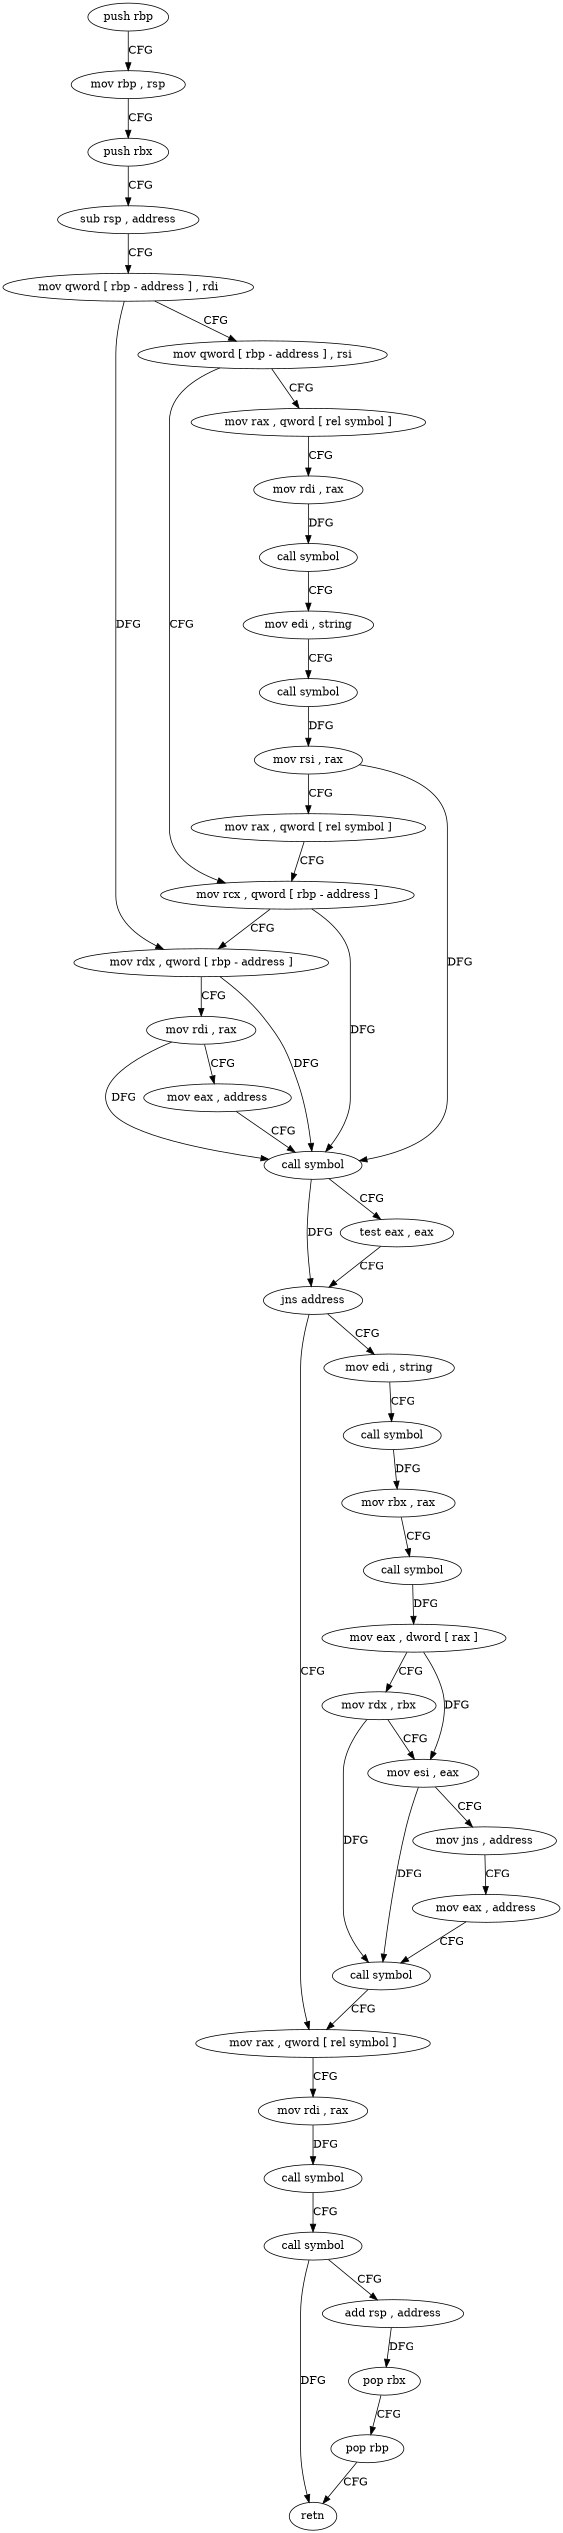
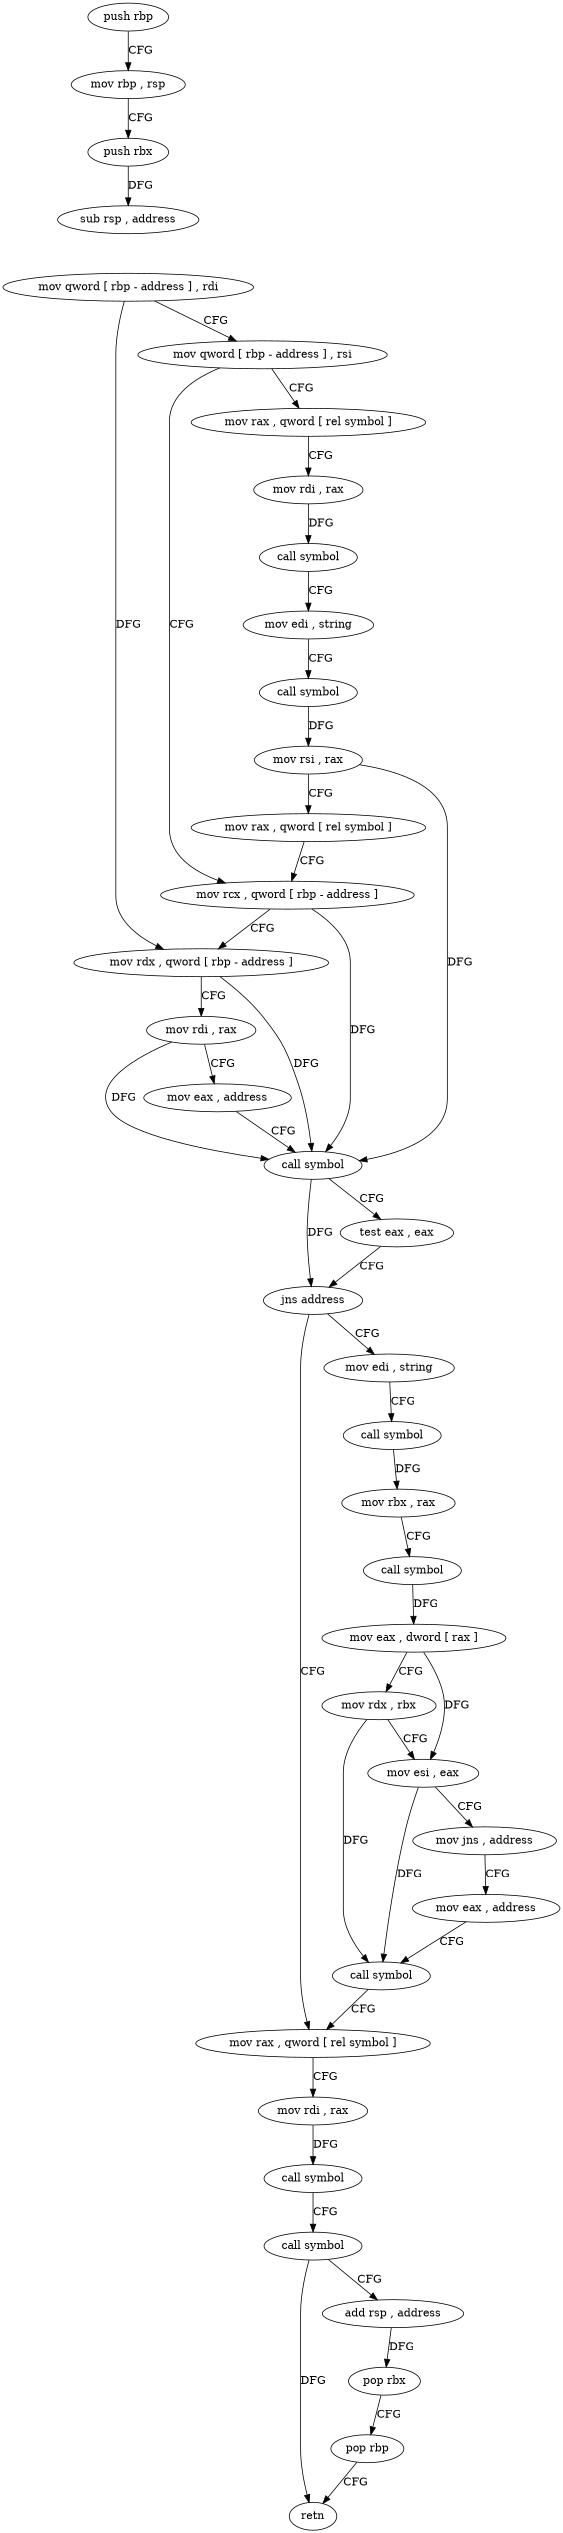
edge "push rbx" -> "sub rsp , address": label "CFG" -> "DFG"
edge "sub rsp , address" -> "mov qword [ rbp - address ] , rdi": removed, label "CFG"
